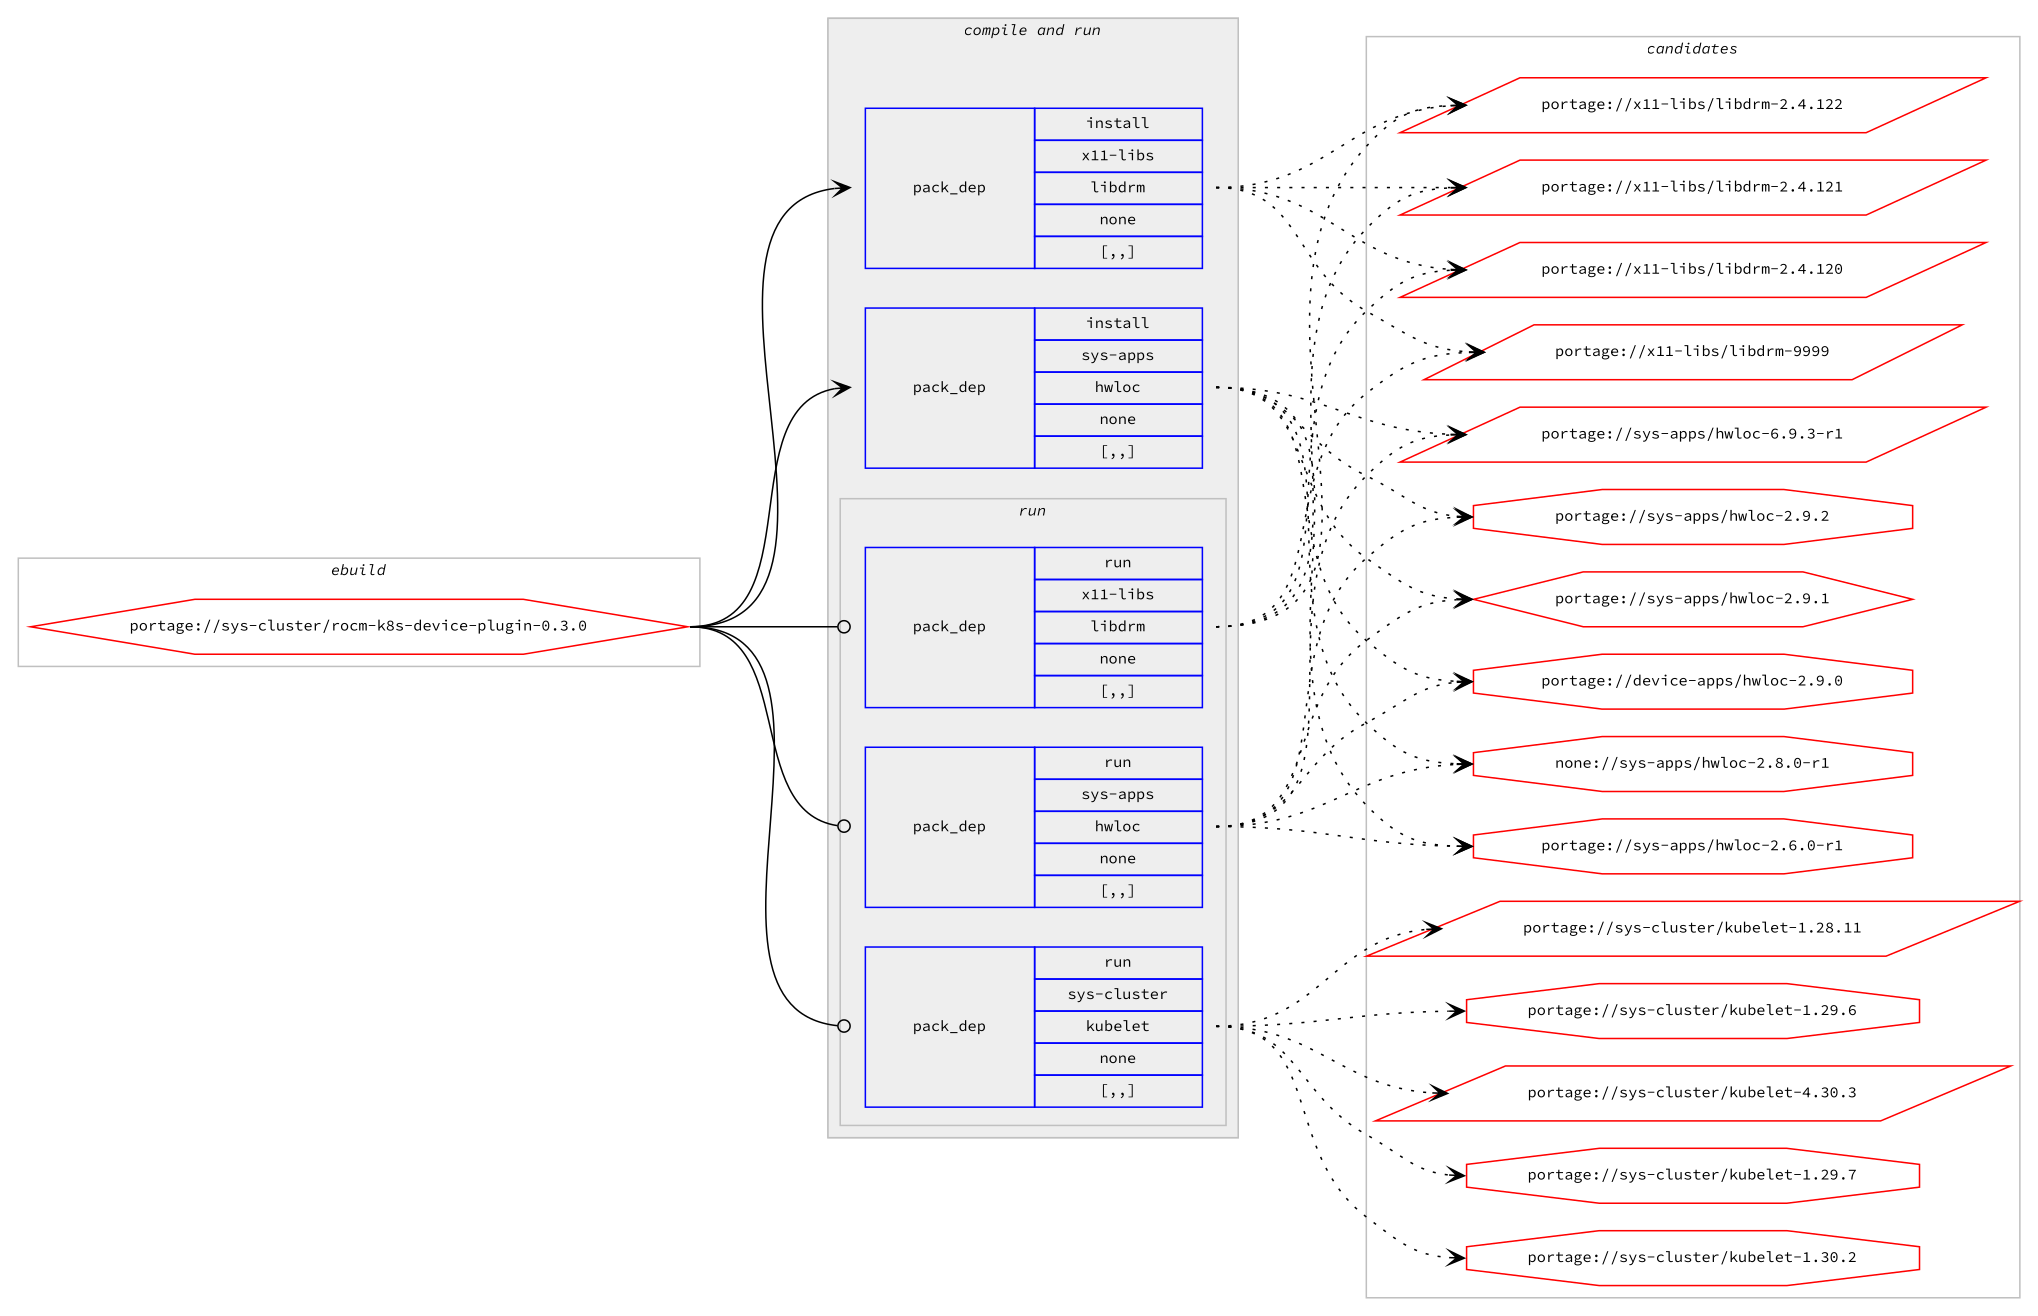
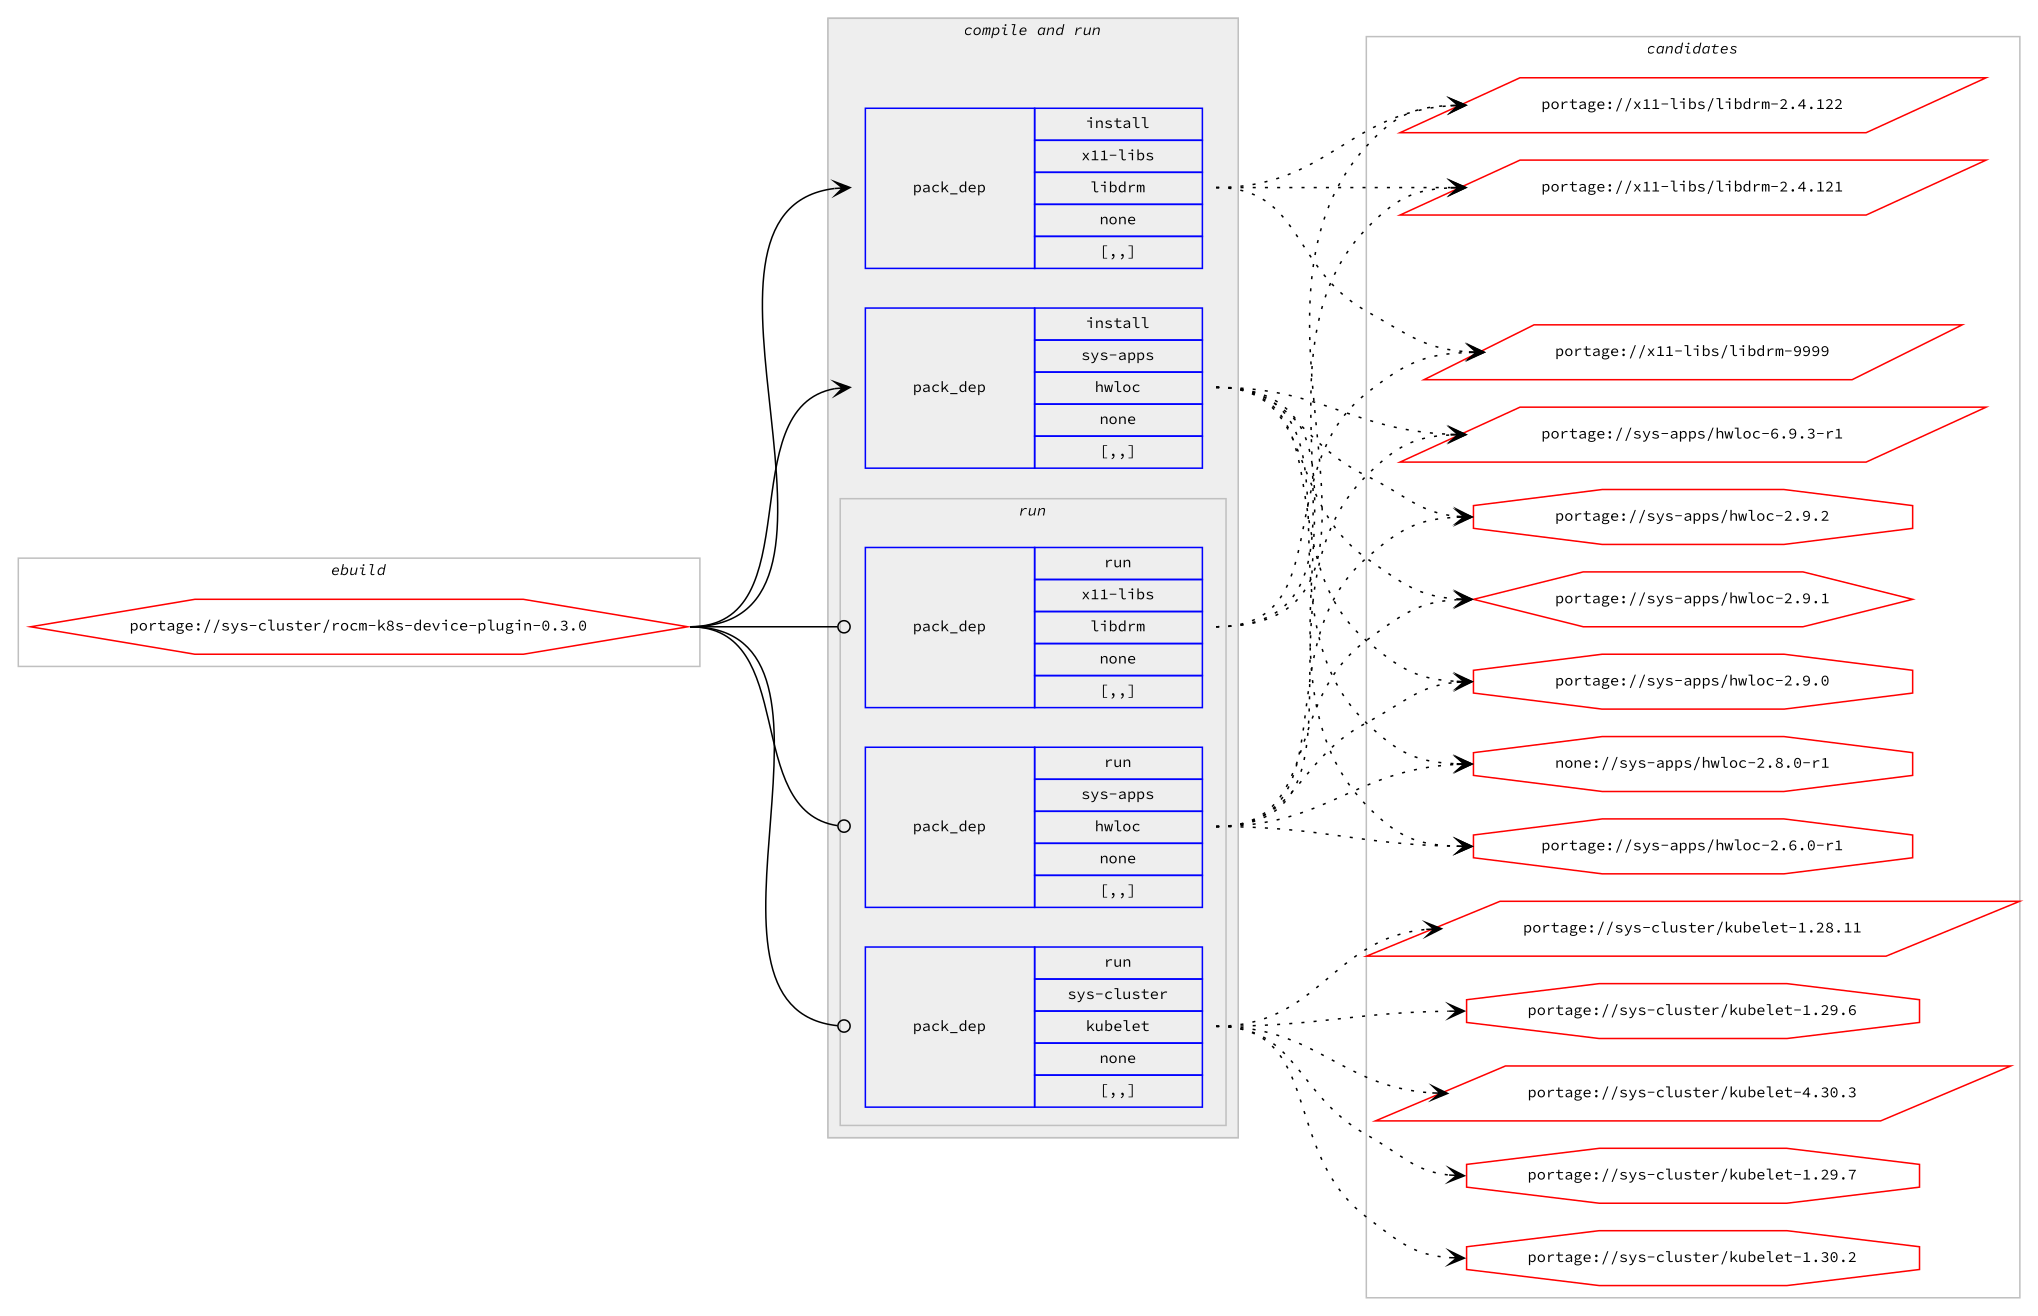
node "portage://x11-libs/libdrm-2.4.120": removed
node "portage://device-apps/hwloc-2.9.0": label "portage://device-apps/hwloc-2.9.0" -> "portage://sys-apps/hwloc-2.9.0"
